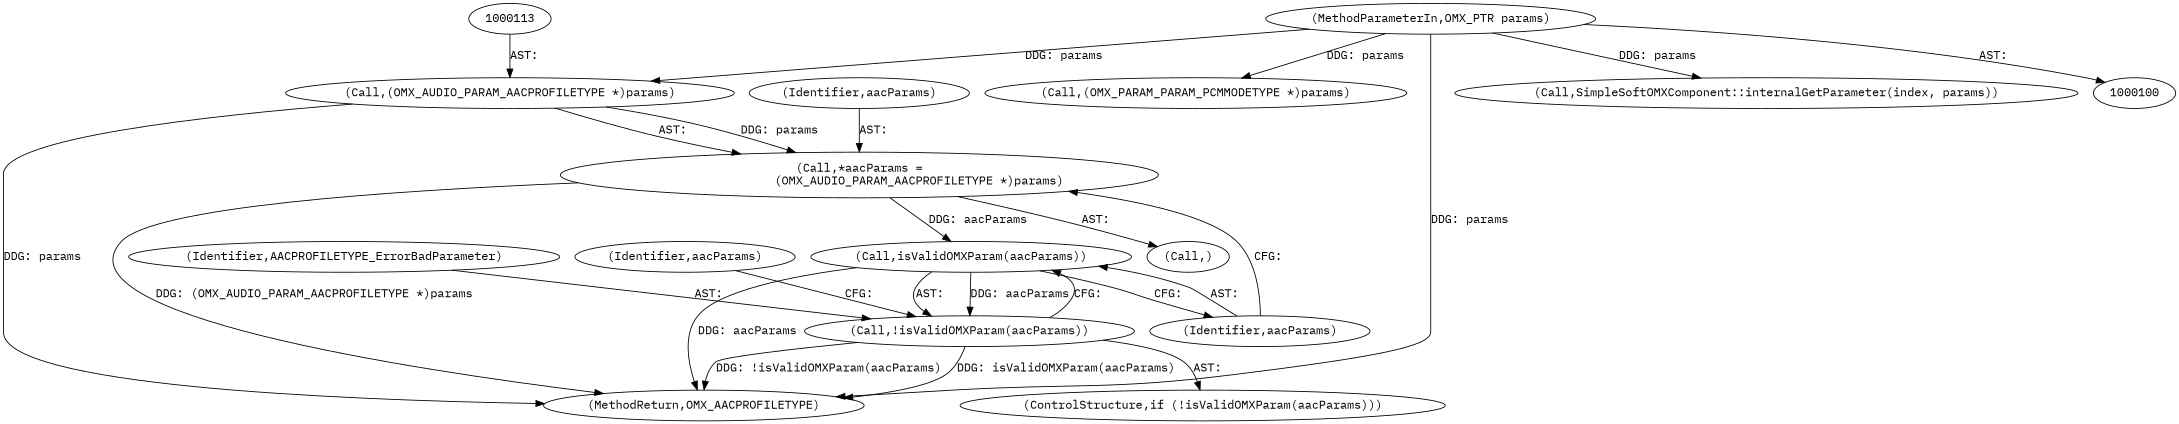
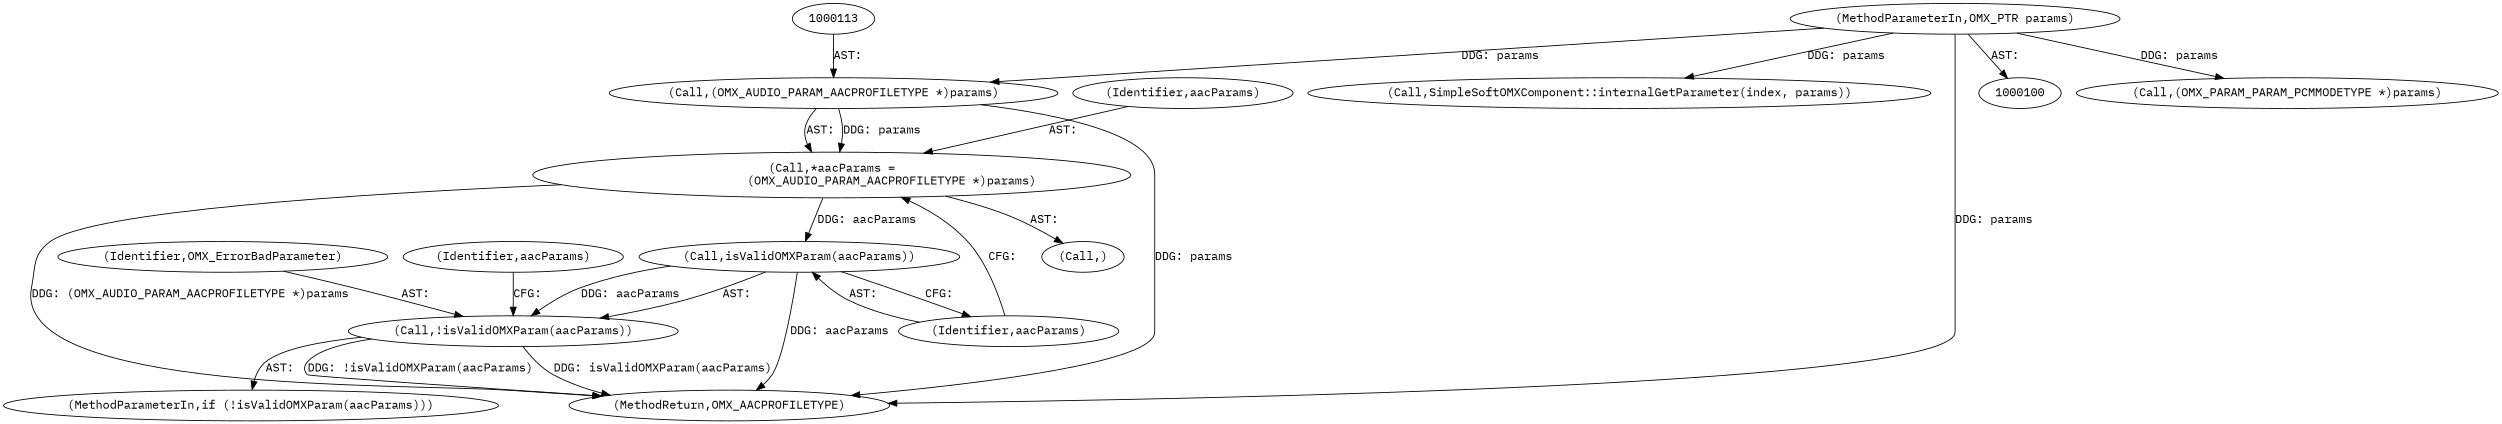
node "(Identifier,AACPROFILETYPE_ErrorBadParameter)": label "(Identifier,AACPROFILETYPE_ErrorBadParameter)" -> "(Identifier,OMX_ErrorBadParameter)"
edge "(Call,!isValidOMXParam(aacParams))" -> "(Call,isValidOMXParam(aacParams))": removed, label "CFG:"
node "(ControlStructure,if (!isValidOMXParam(aacParams)))": label "(ControlStructure,if (!isValidOMXParam(aacParams)))" -> "(MethodParameterIn,if (!isValidOMXParam(aacParams)))"
